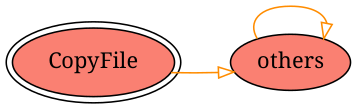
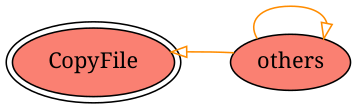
edge "CopyFile" -> "others": reversed
